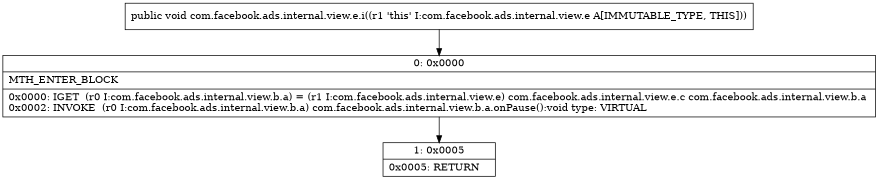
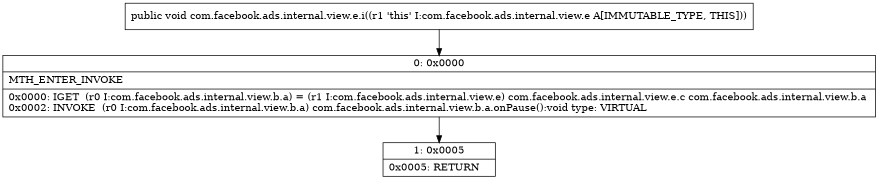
node "0: 0x0000": text "MTH_ENTER_BLOCK" -> "MTH_ENTER_INVOKE"
